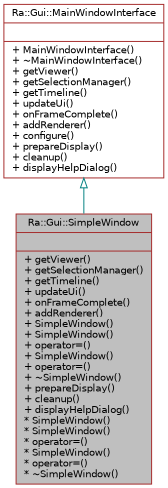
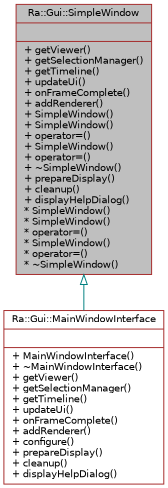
edge "Ra::Gui::SimpleWindow" -> "Ra::Gui::MainWindowInterface": reversed
